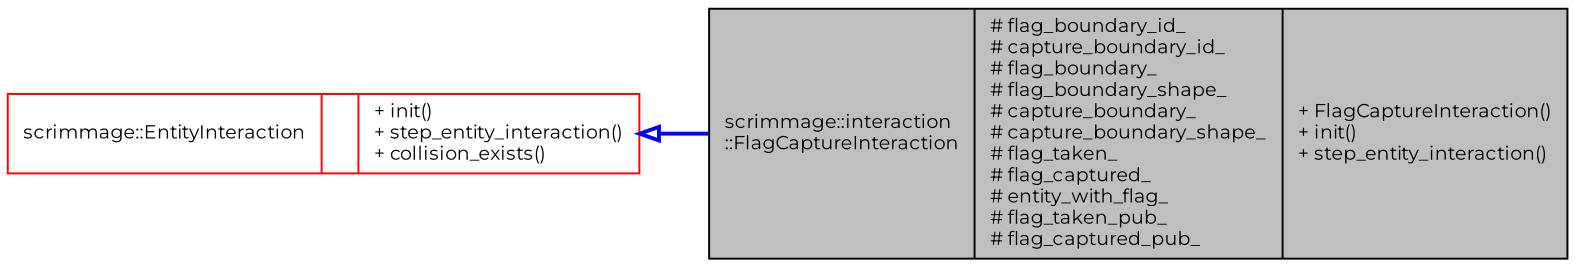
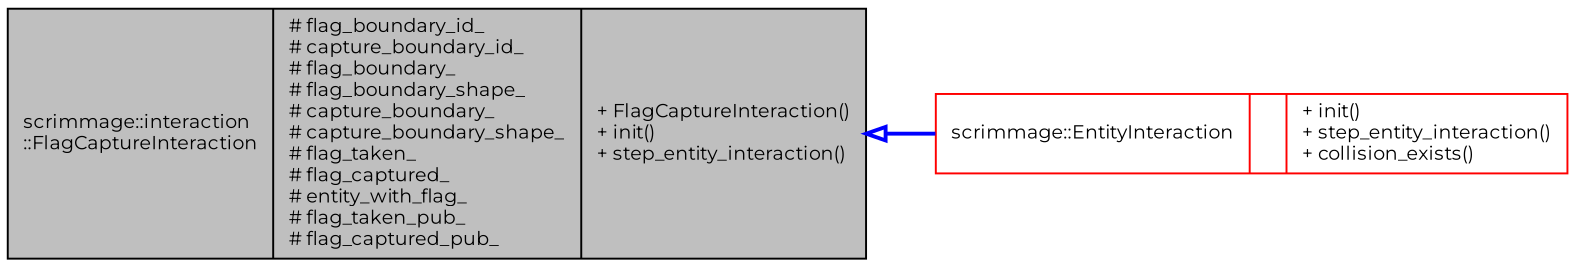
edge "scrimmage::interaction" -> "scrimmage::EntityInteraction": reversed
